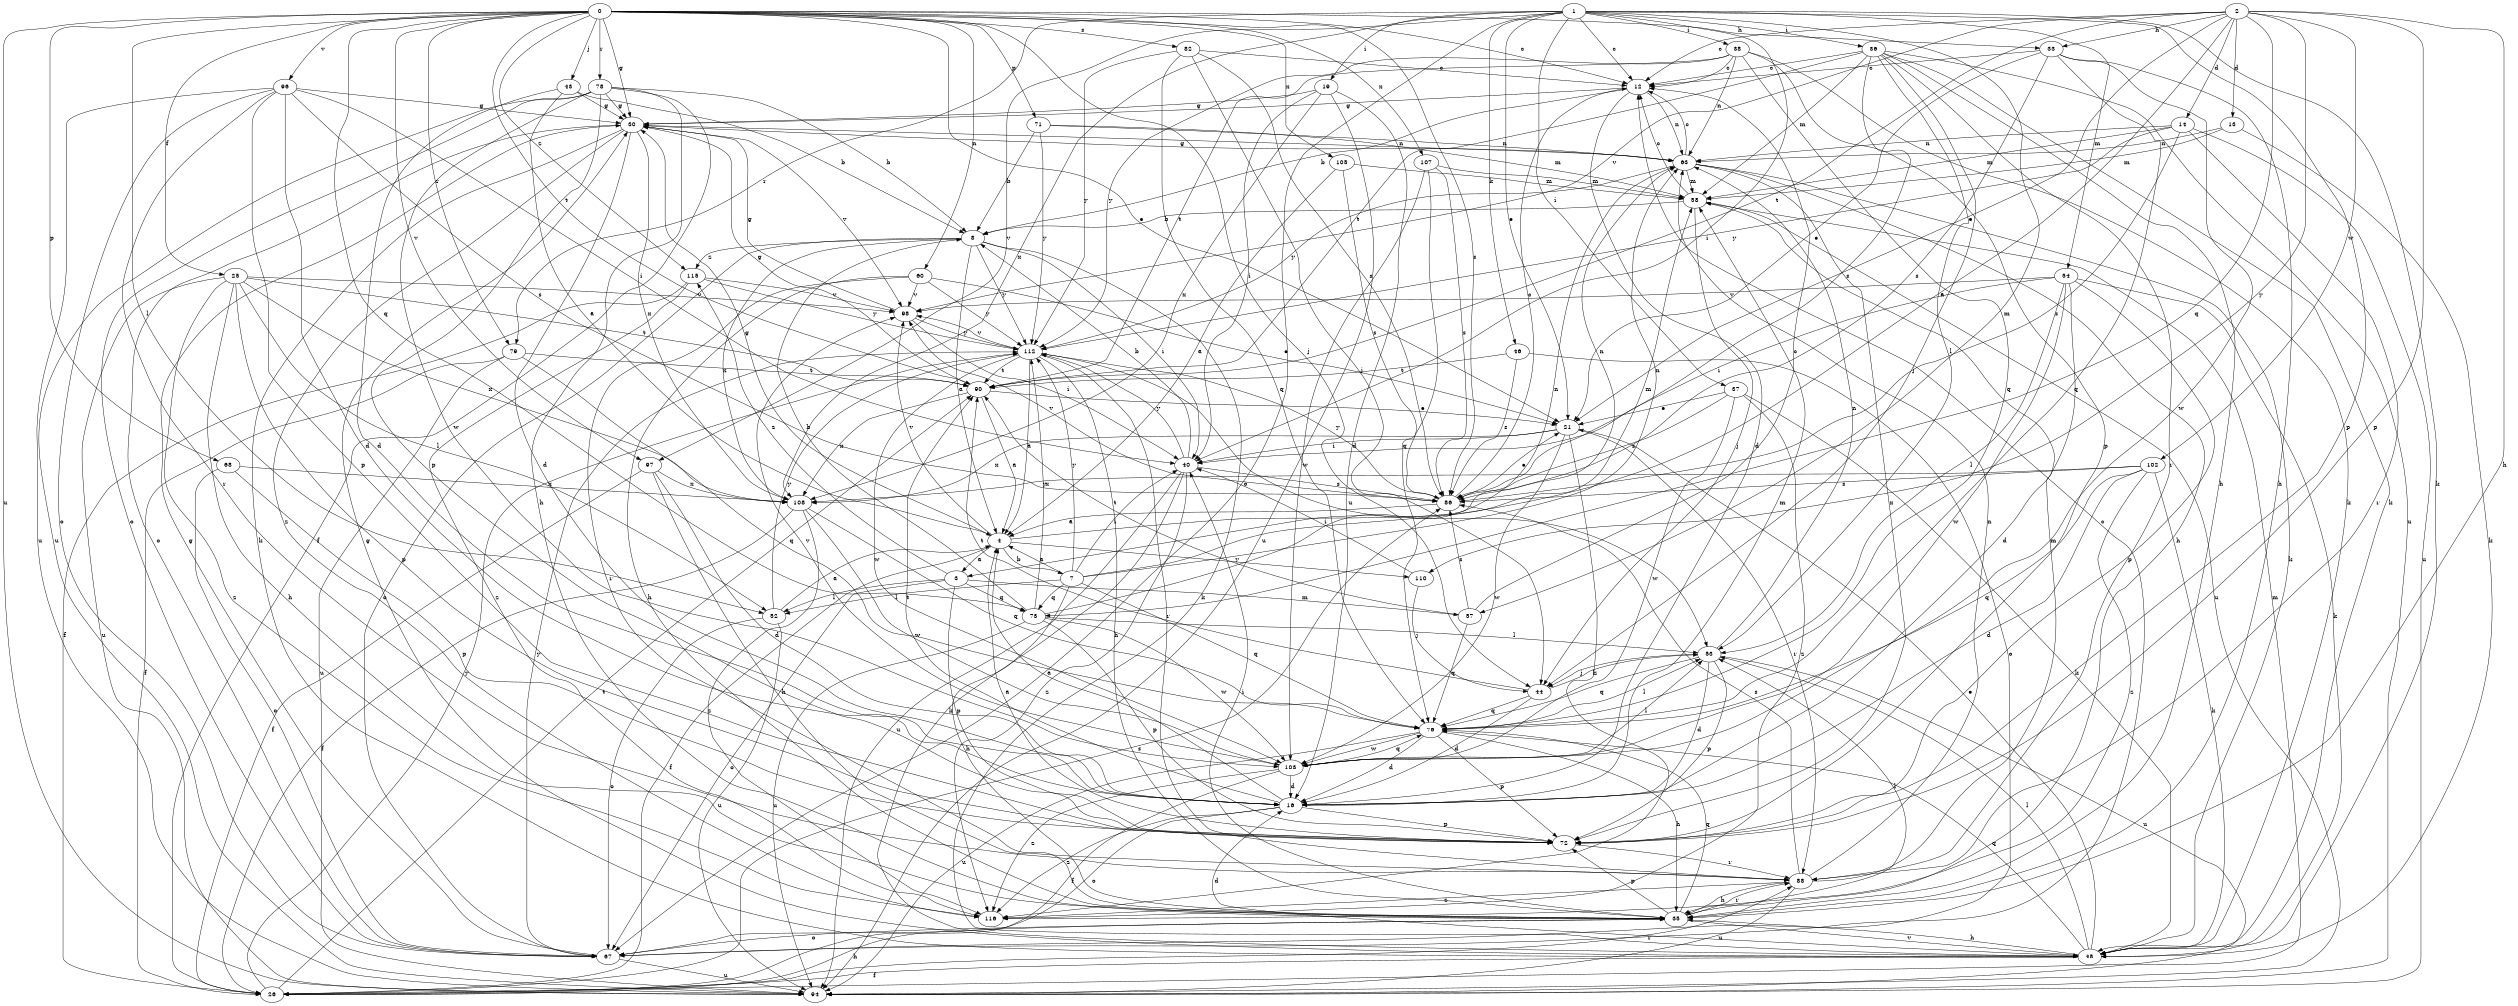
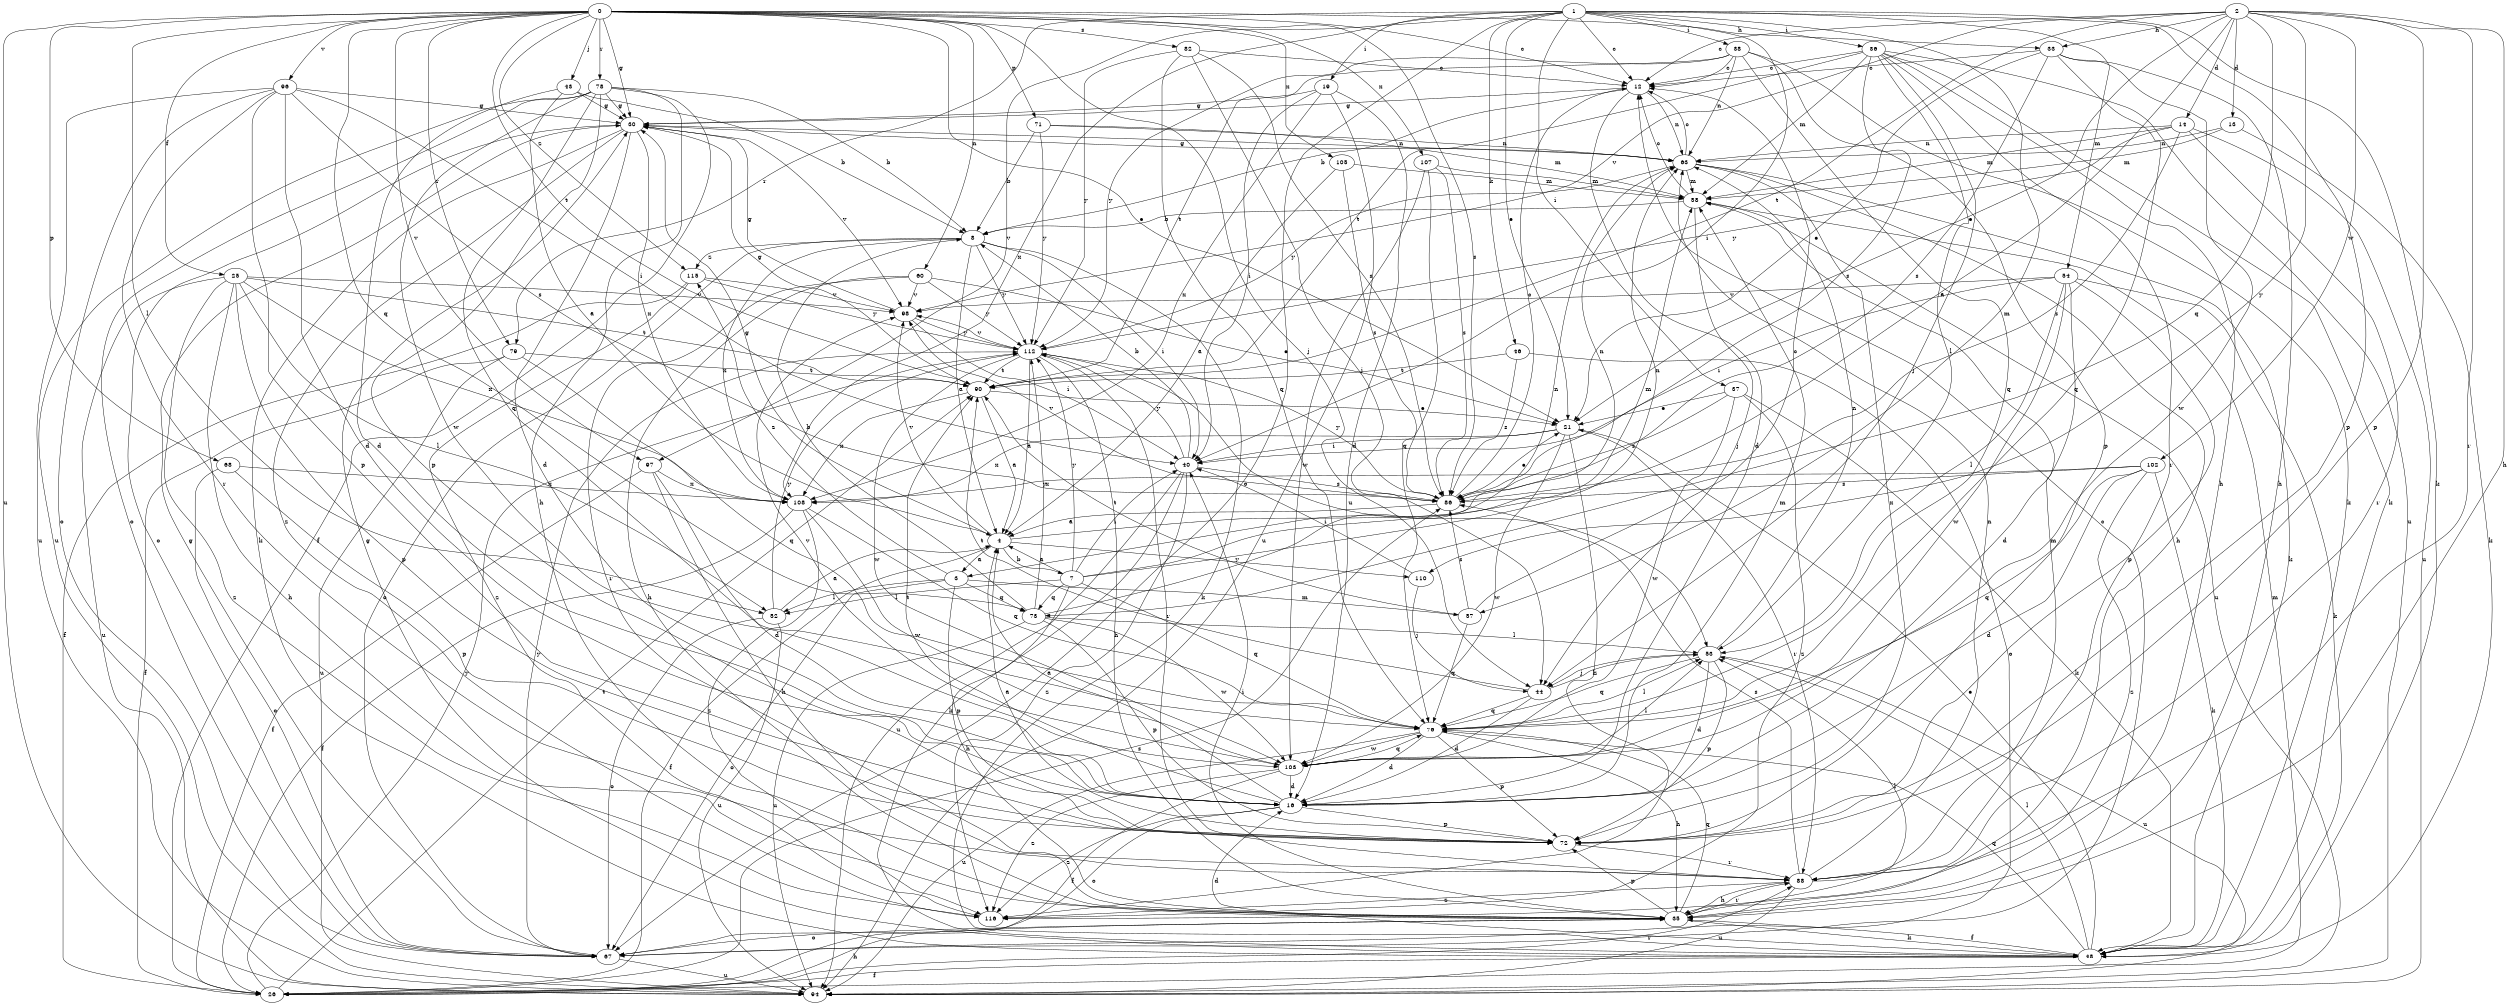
edge "2" -> "88": added, label "r"
edge "78" -> "76": added, label "q"
edge "35" -> "48": label "v" -> "k"
edge "48" -> "35": label "h" -> "f"
